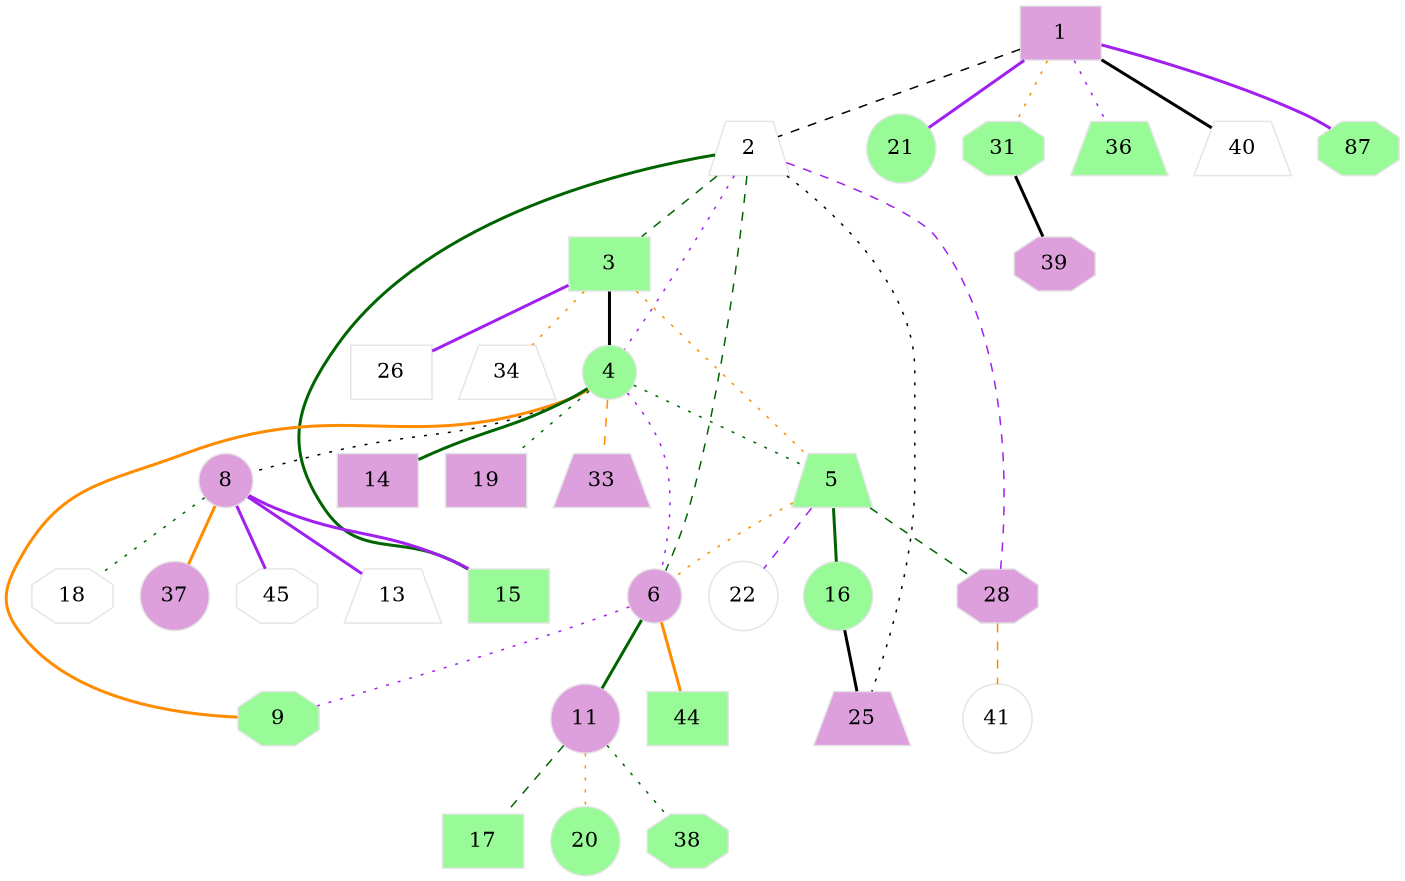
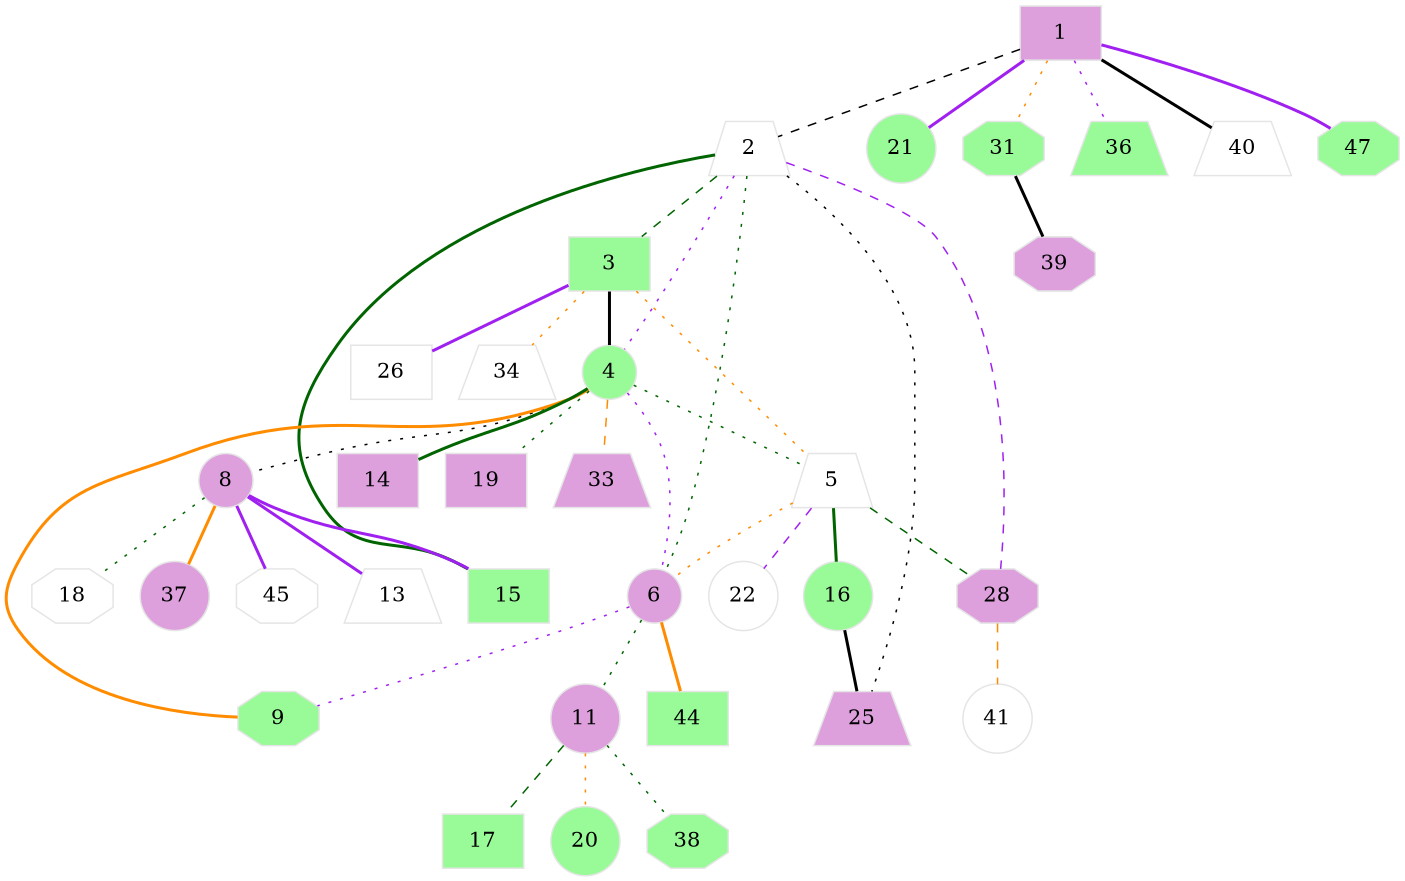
node "87": label "87" -> "47"
edge "2" -- "6": style dashed -> dotted
node "5": fillcolor palegreen -> white
edge "6" -- "11": style bold -> dotted
